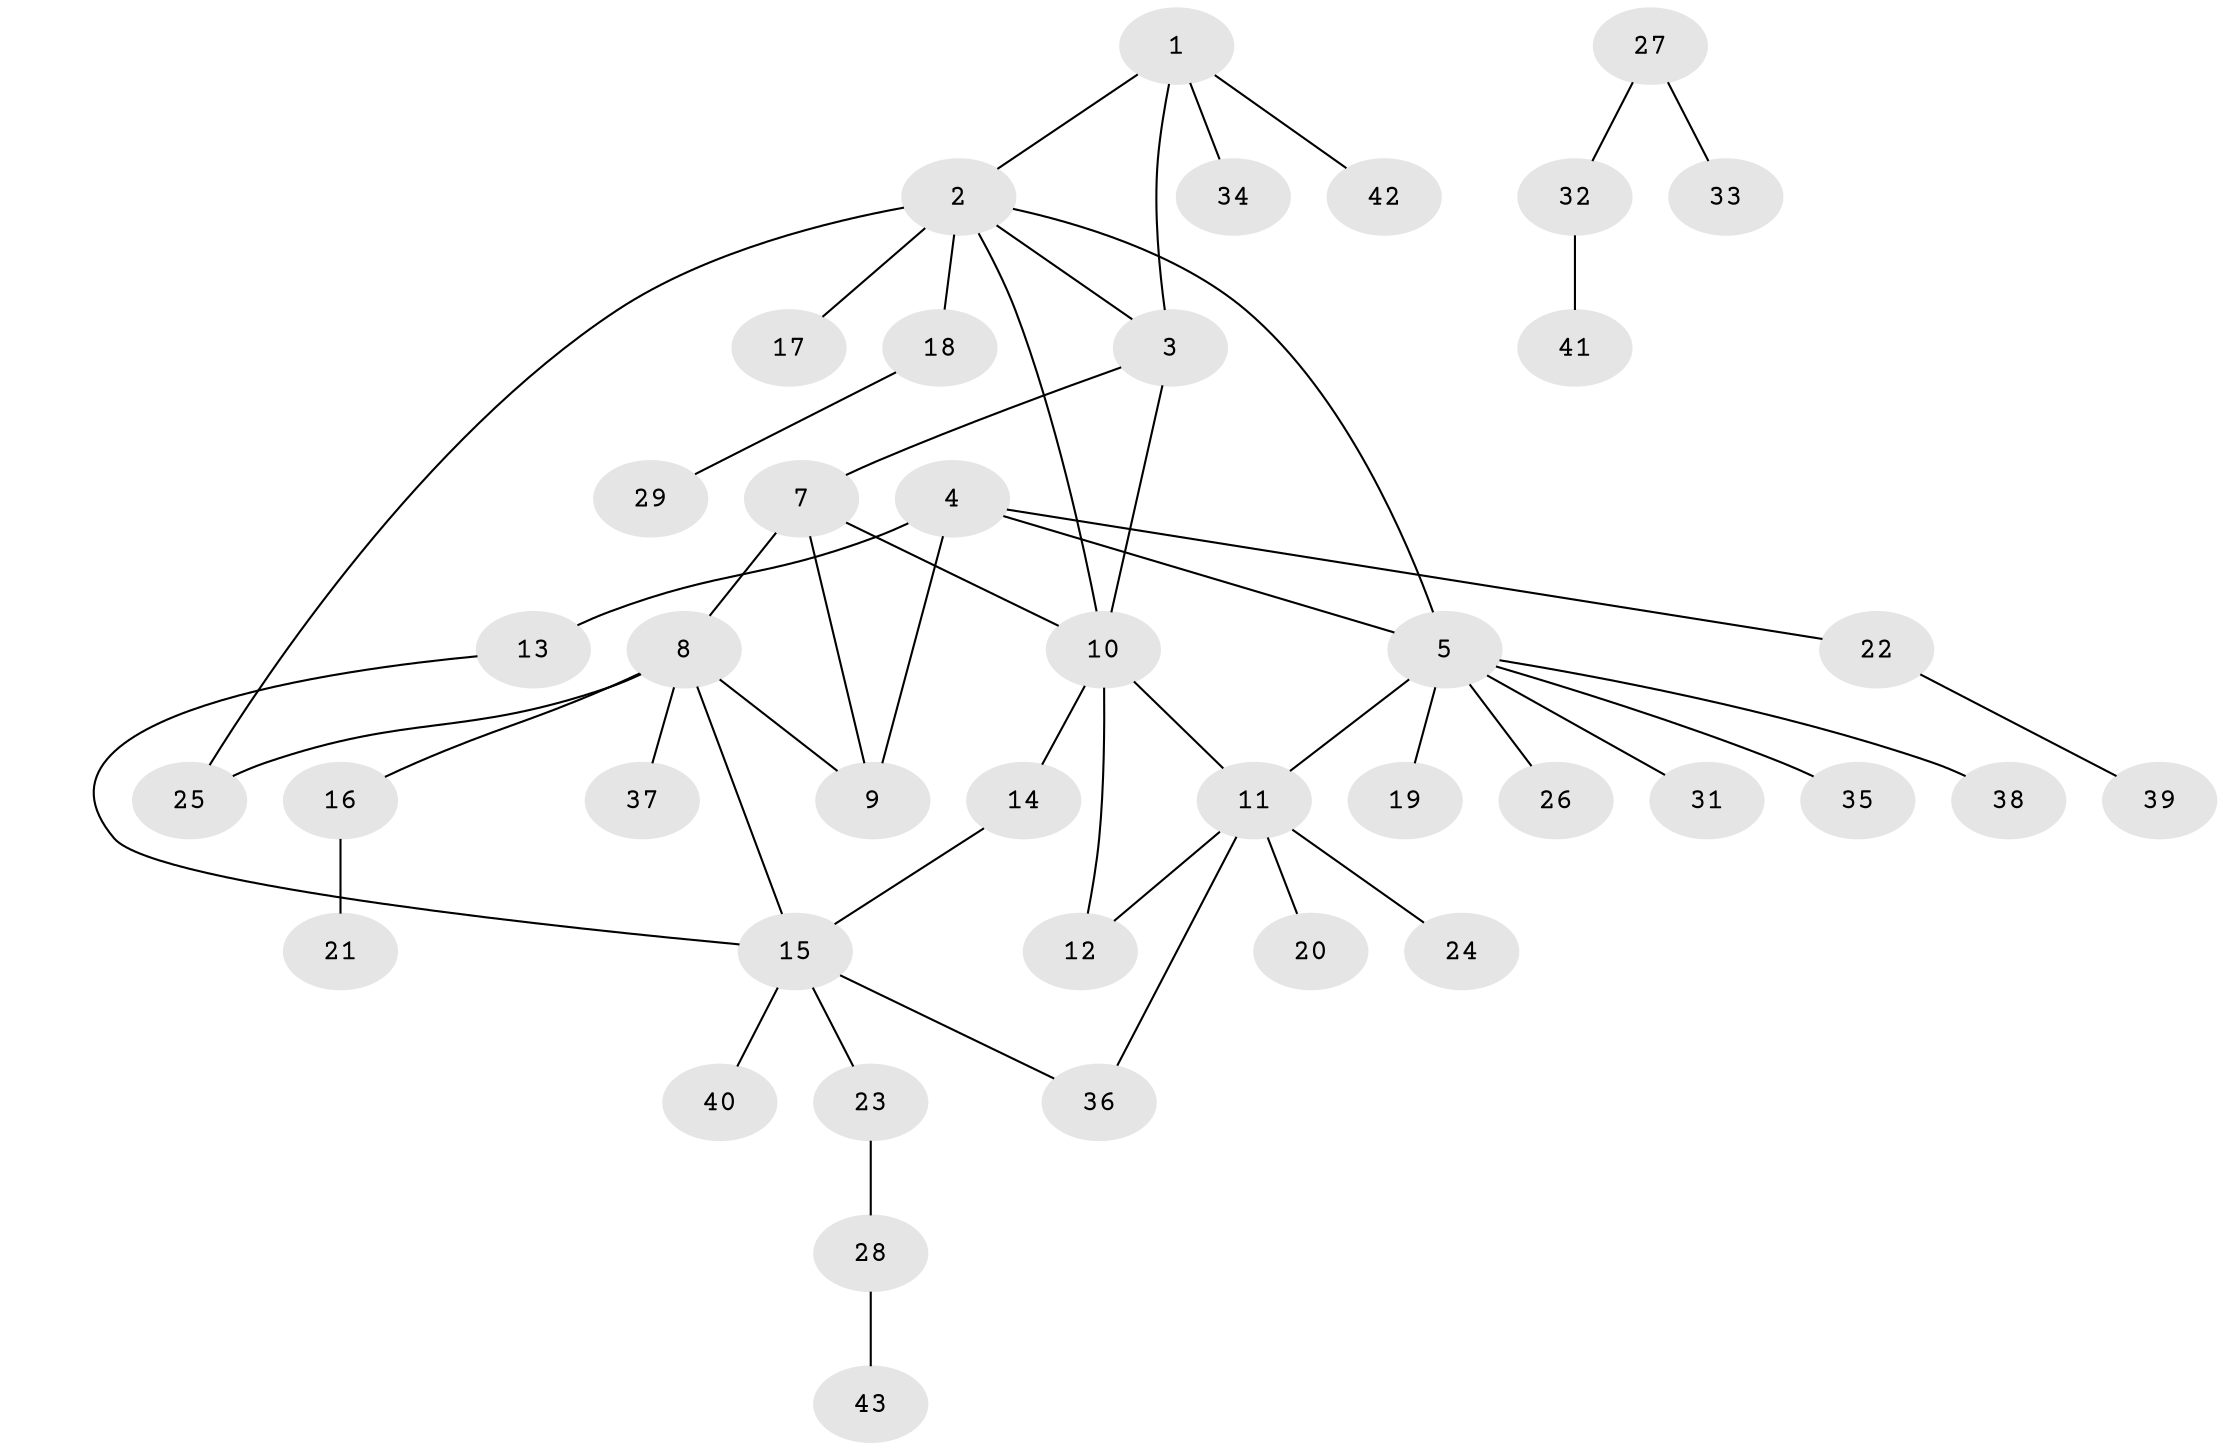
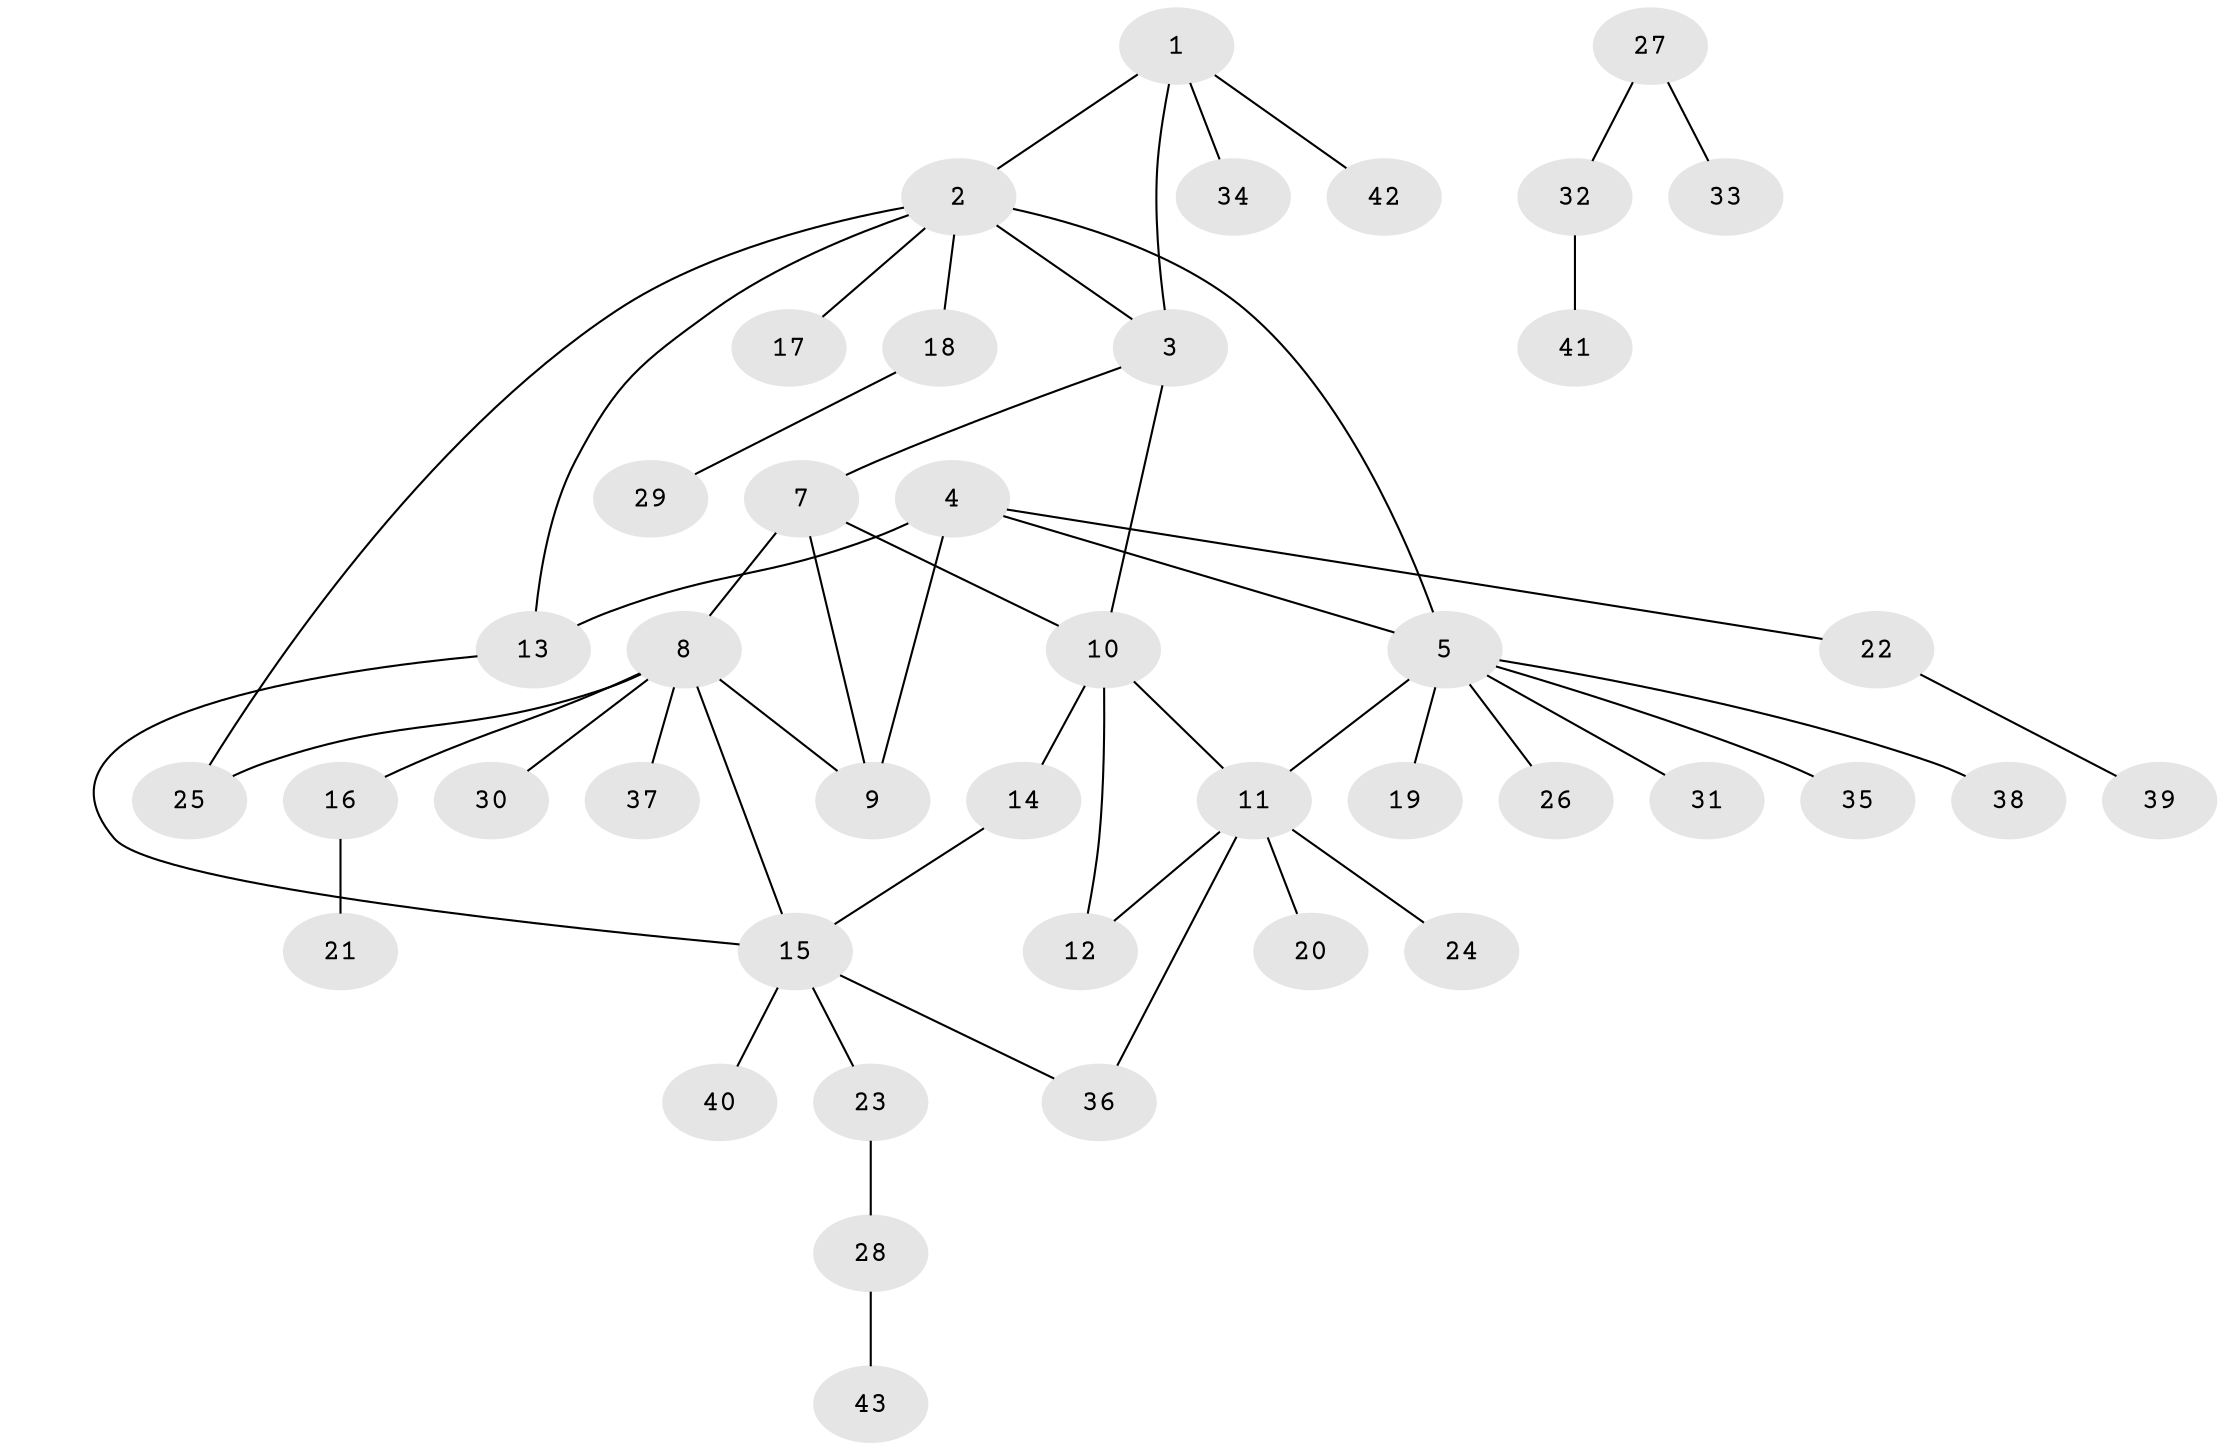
edge "2" -- "10": now "2" -- "13"
node "30": added
